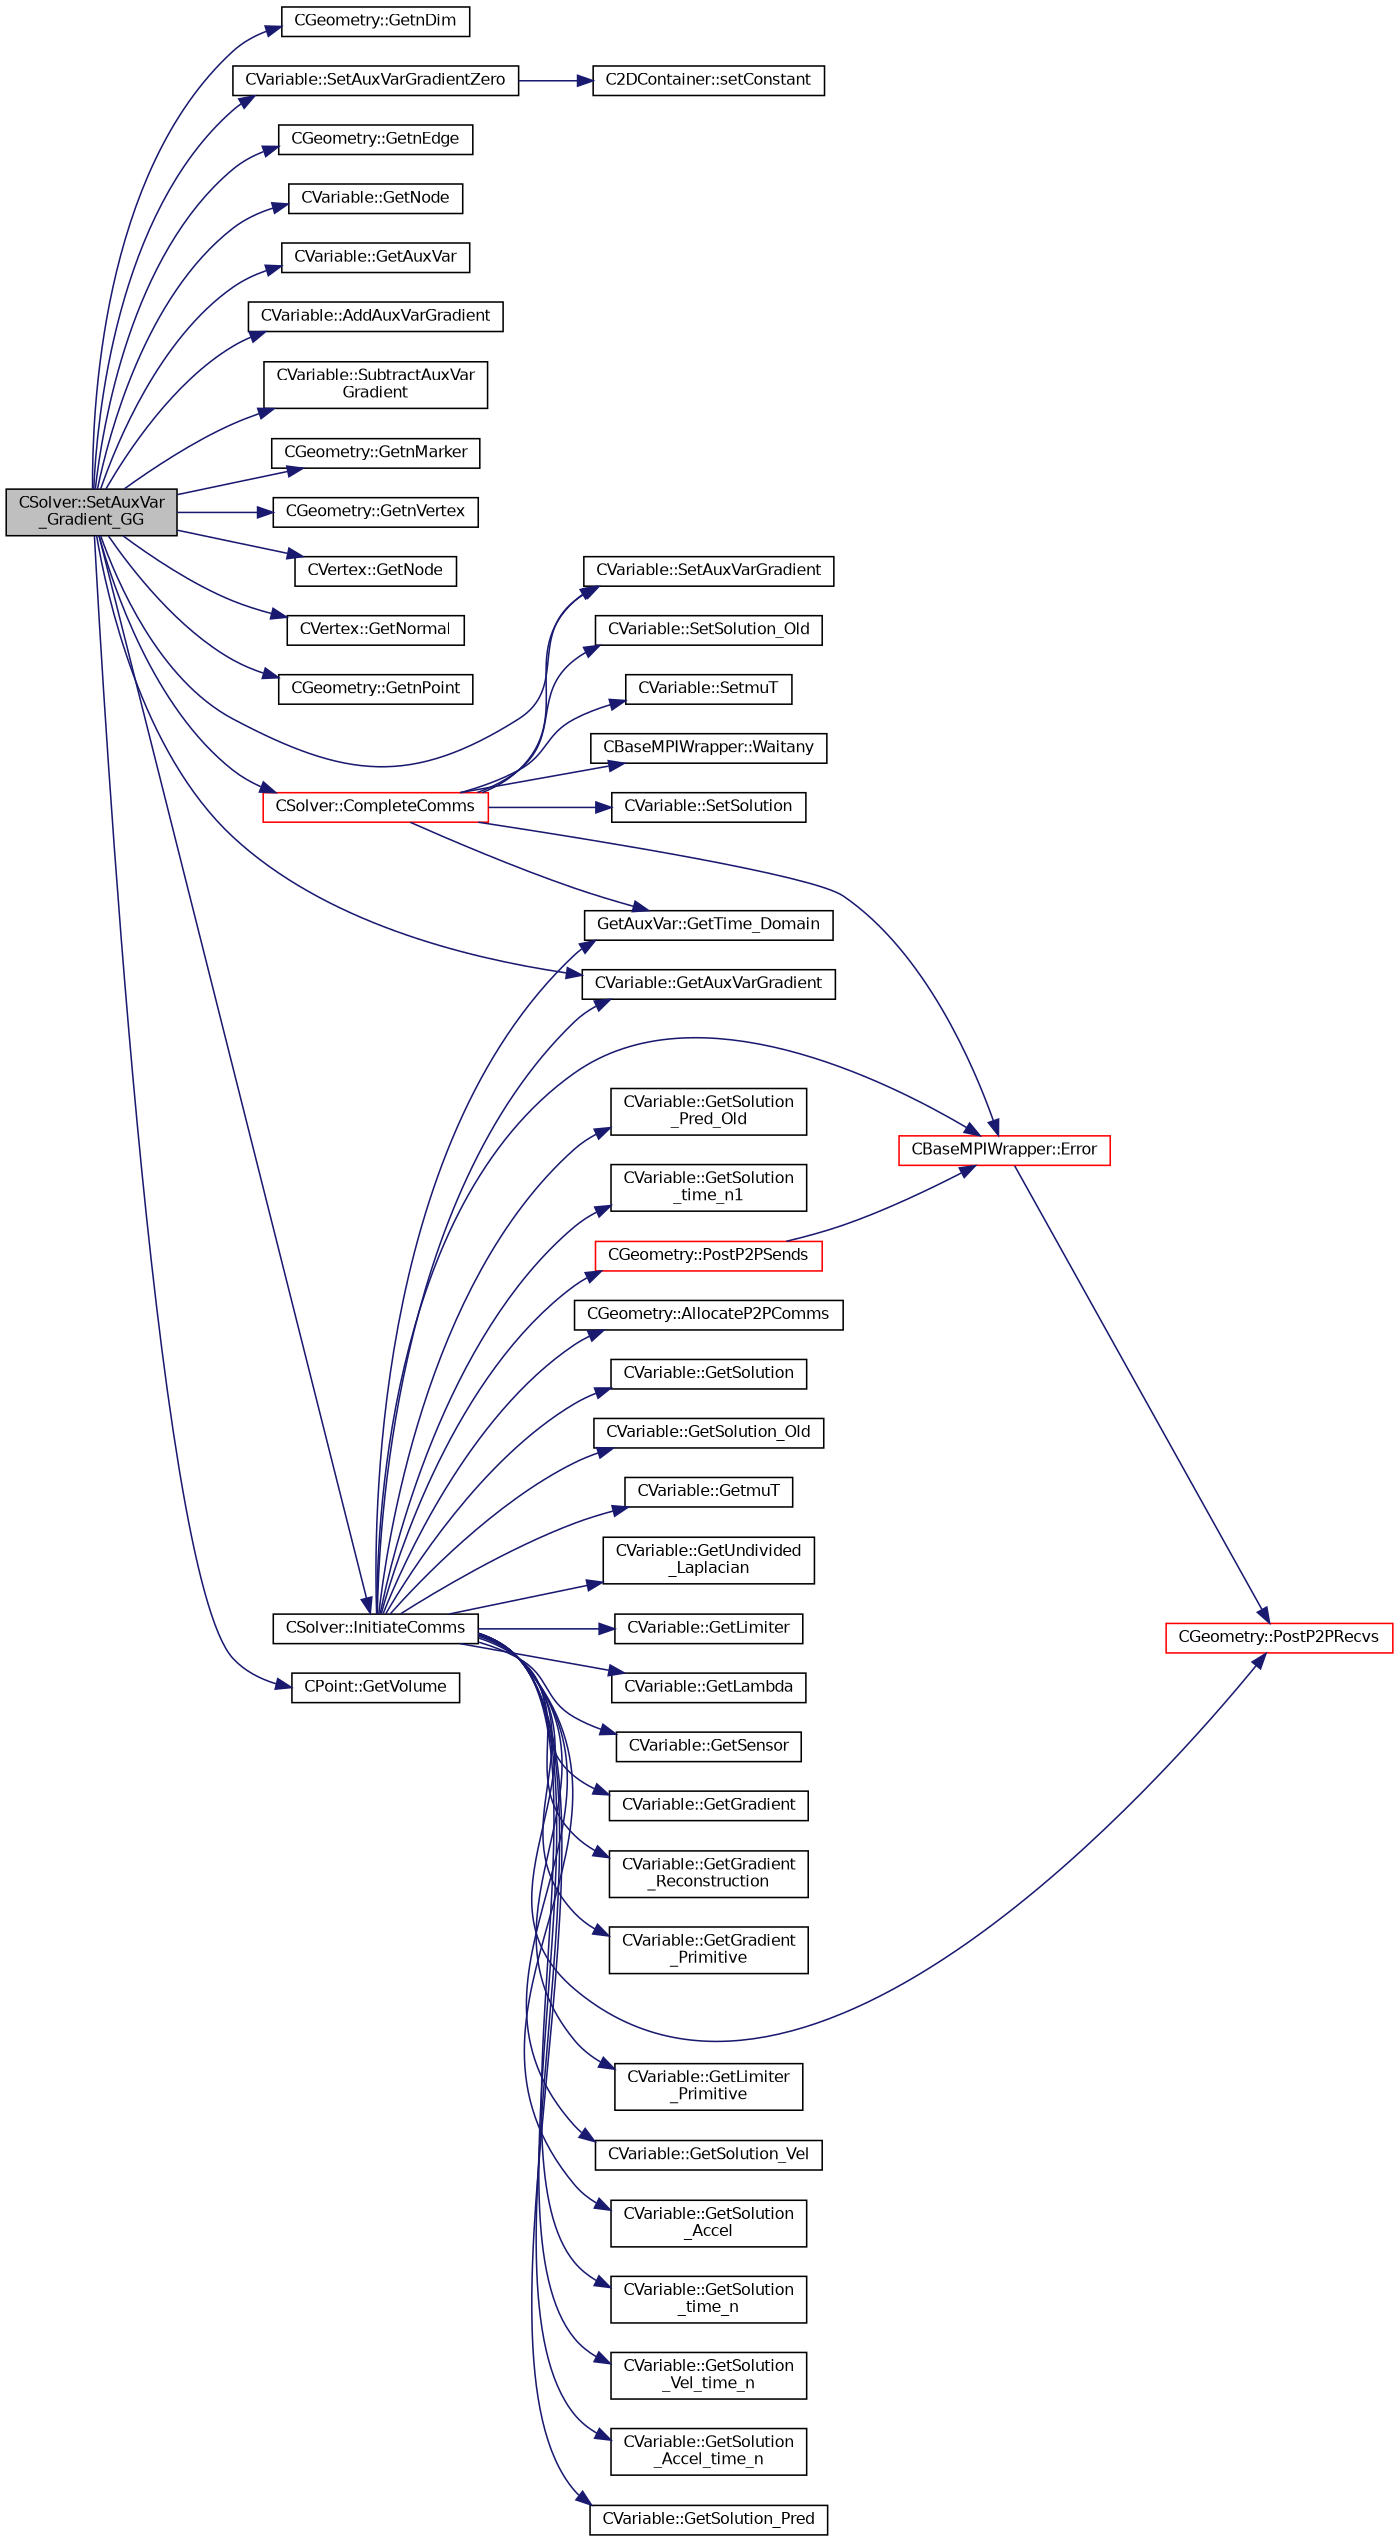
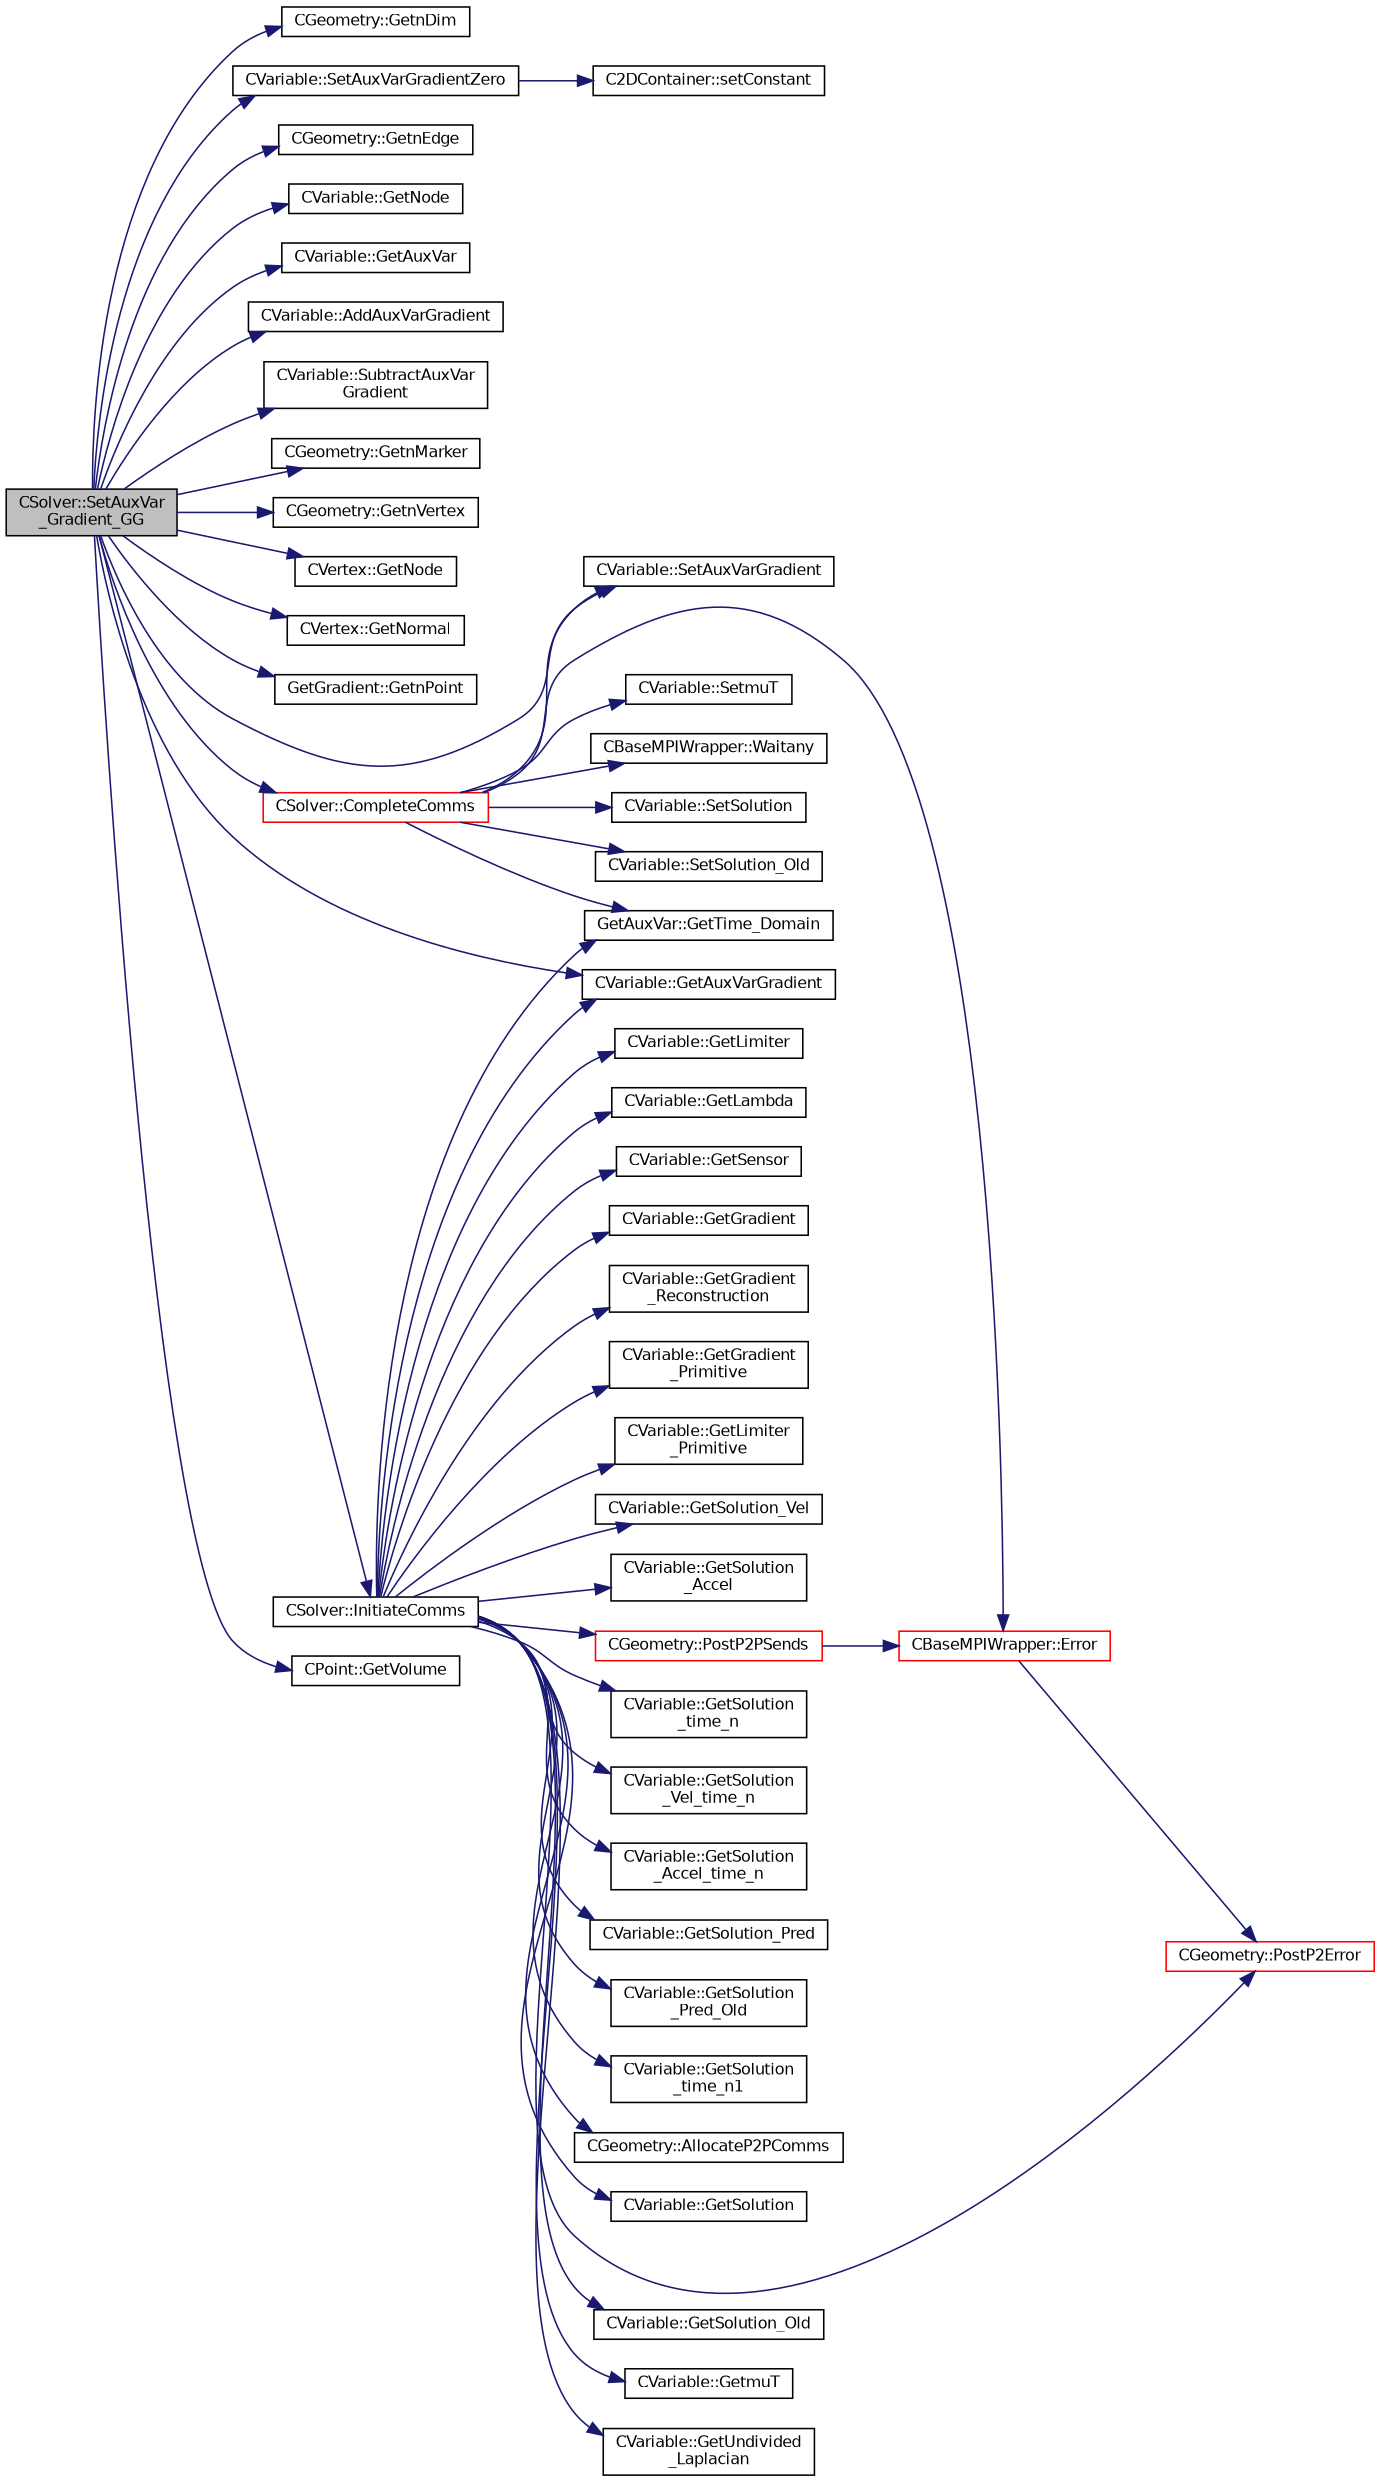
node "CGeometry::GetnPoint": label "CGeometry::GetnPoint" -> "GetGradient::GetnPoint"
edge "CSolver::InitiateComms" -> "CBaseMPIWrapper::Error": removed
node "CGeometry::PostP2PRecvs": label "CGeometry::PostP2PRecvs" -> "CGeometry::PostP2Error"
